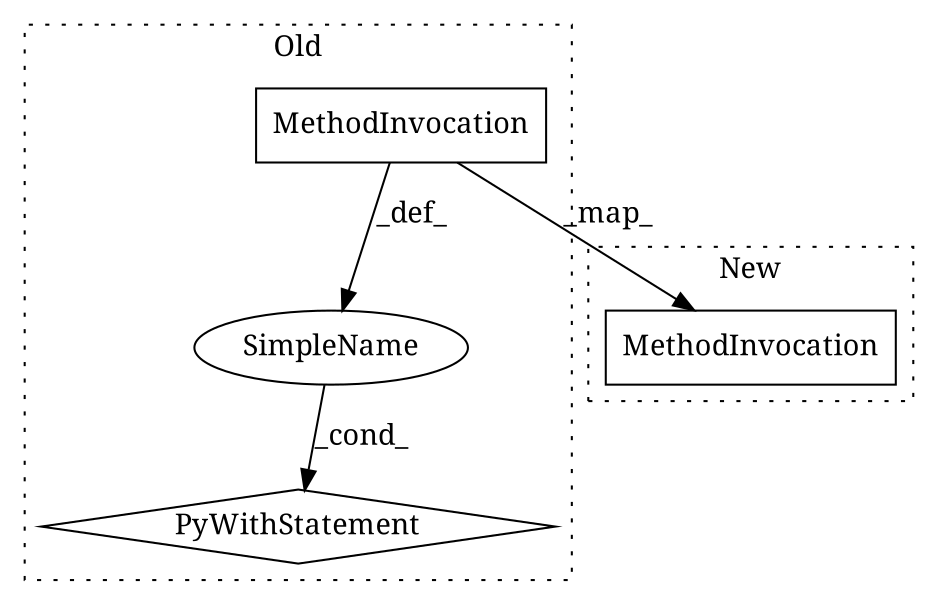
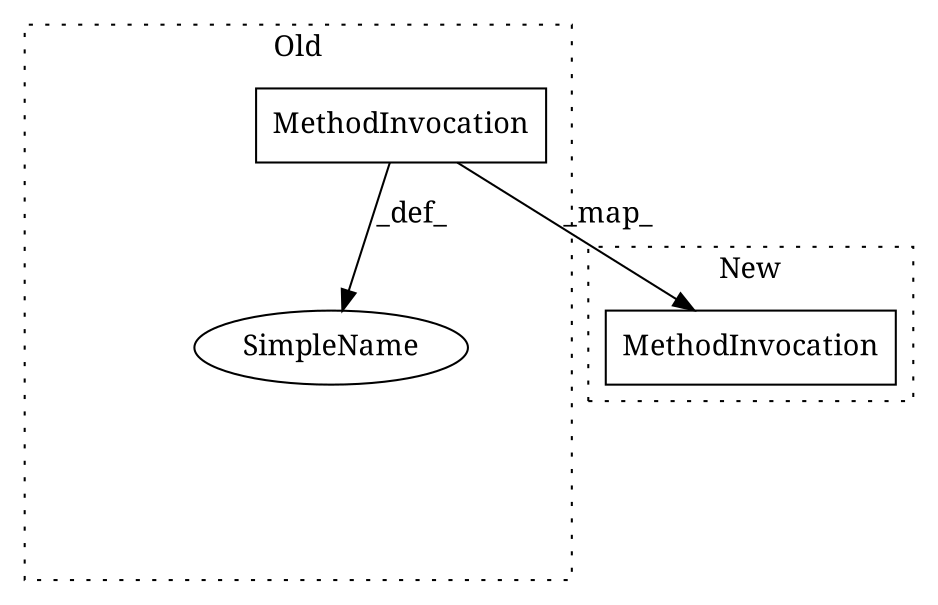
node "PyWithStatement": removed
